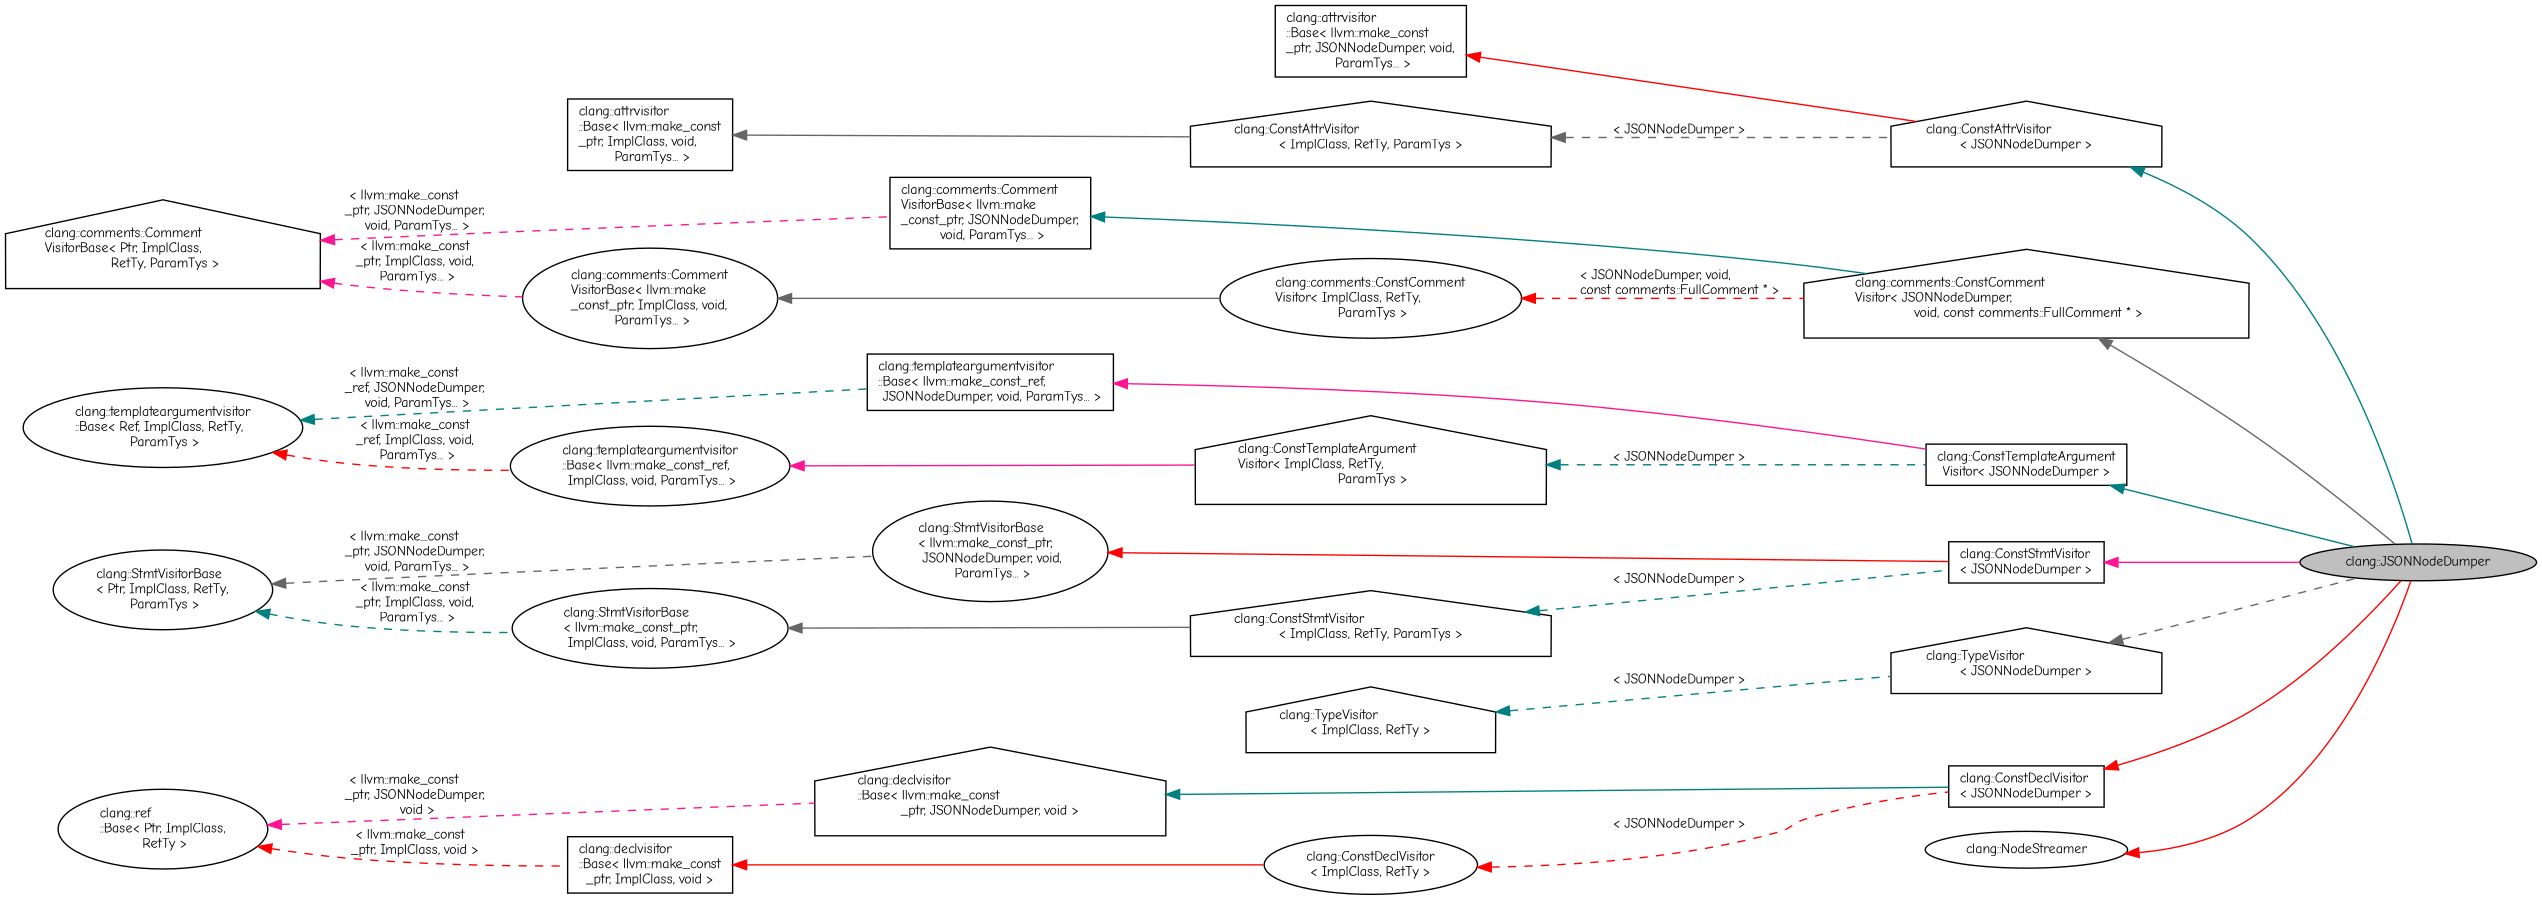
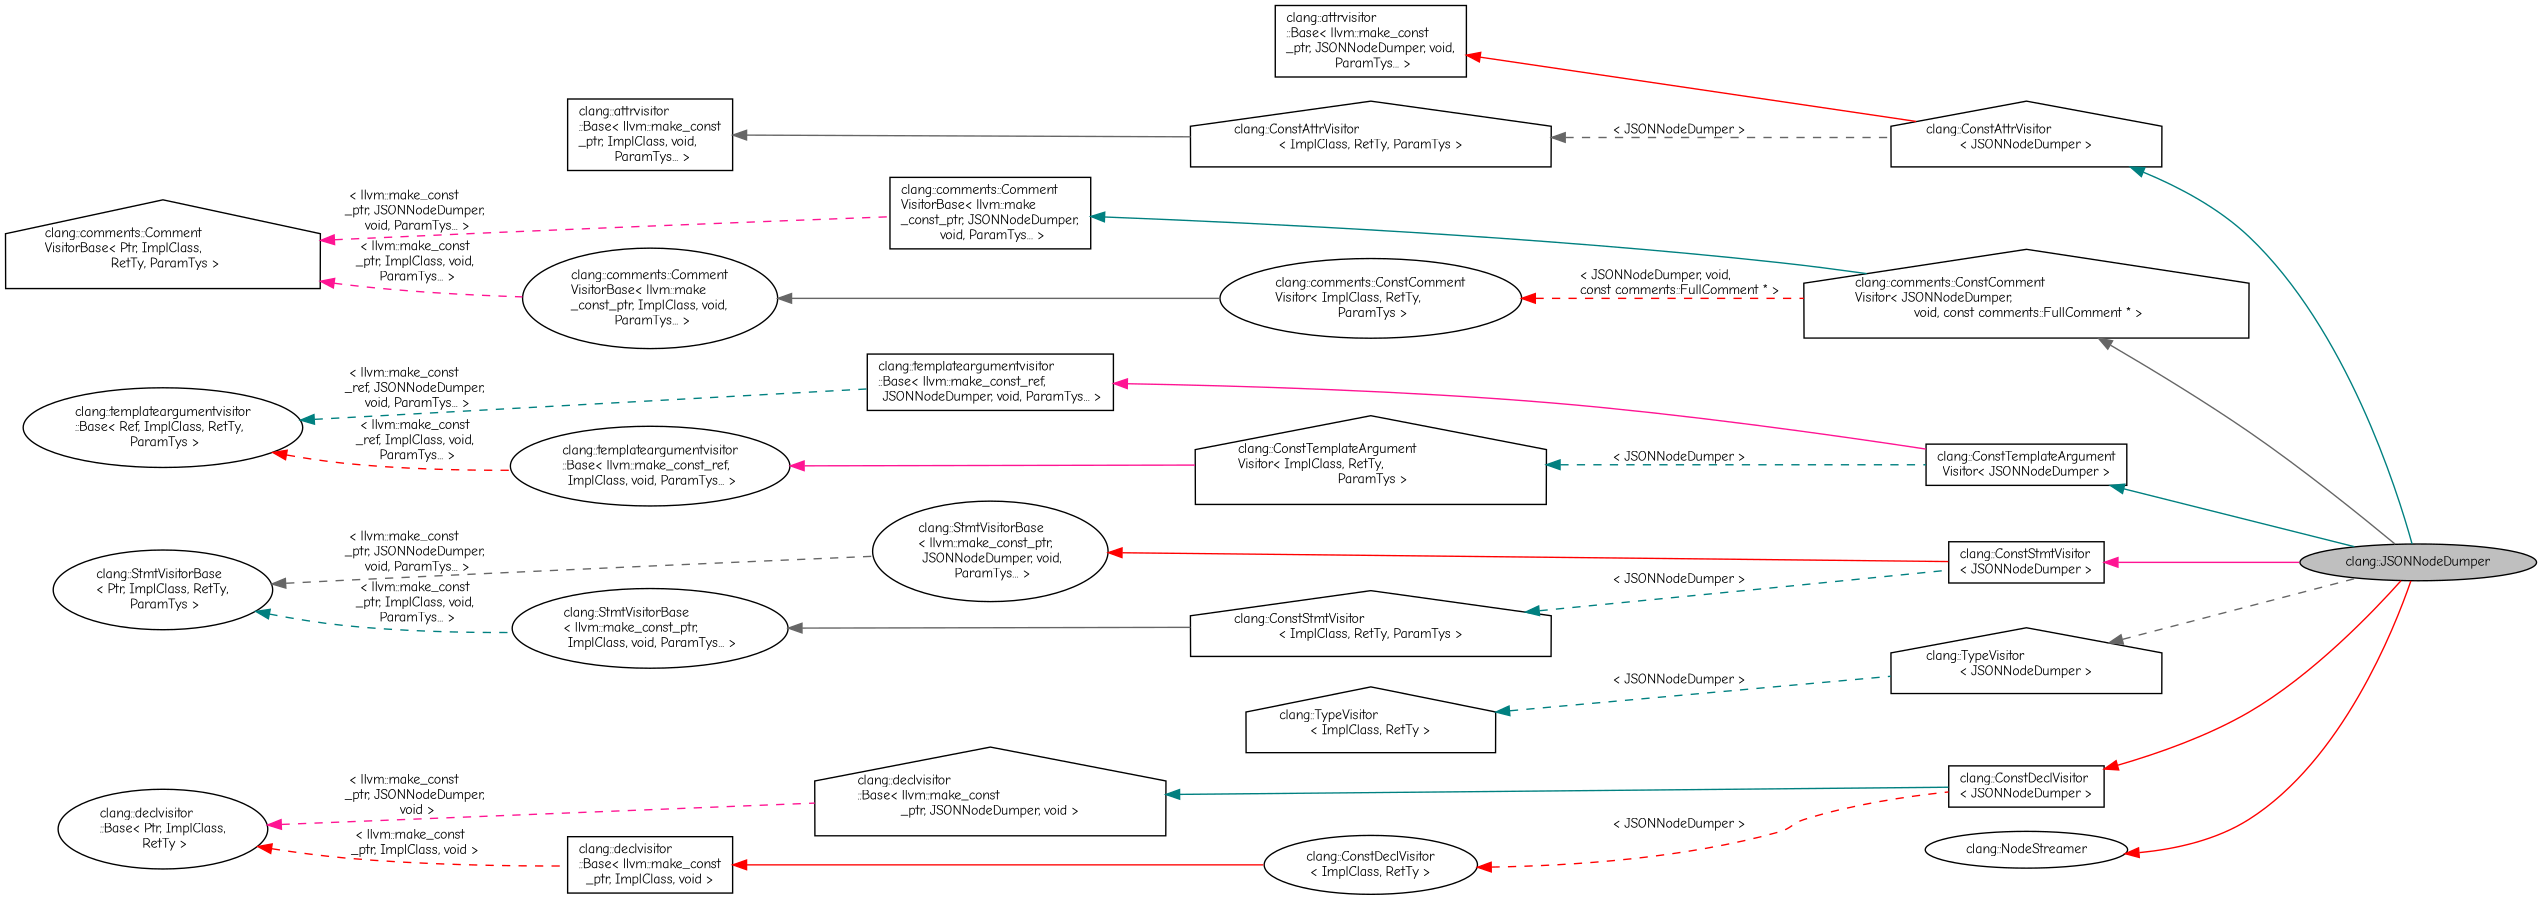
node "clang::ref ::Base< Ptr, ImplClass, RetTy >": label "clang::ref ::Base< Ptr, ImplClass, RetTy >" -> "clang::declvisitor ::Base< Ptr, ImplClass, RetTy >"
